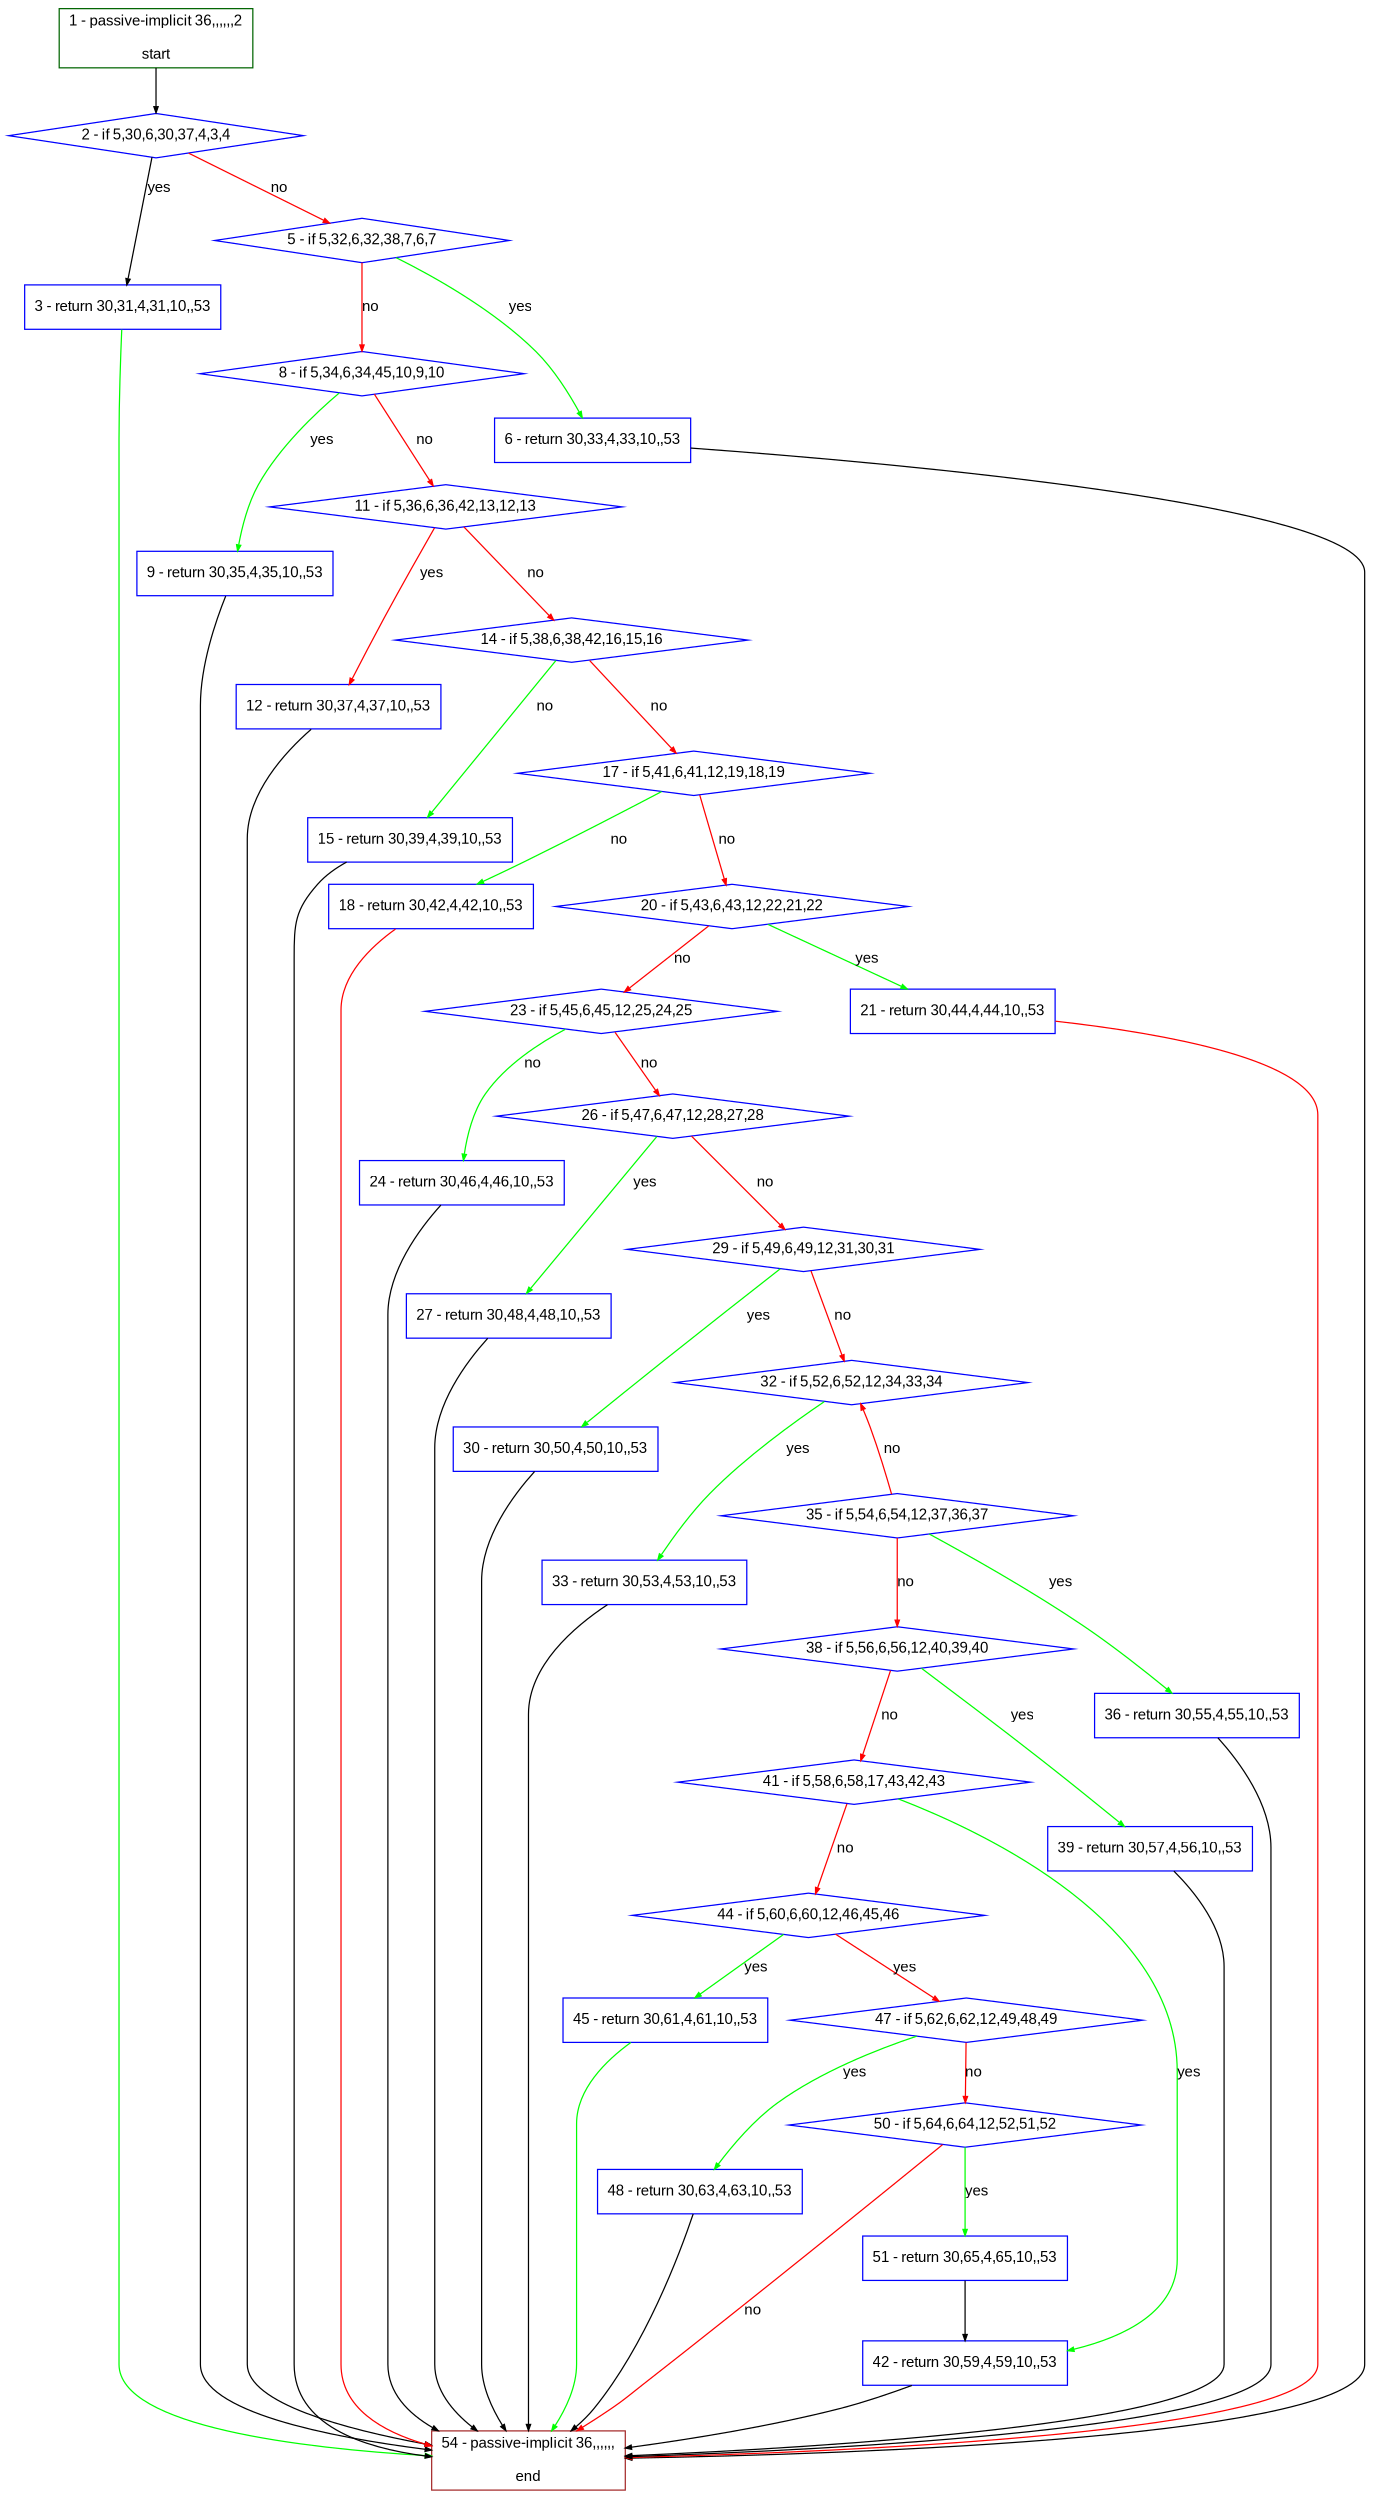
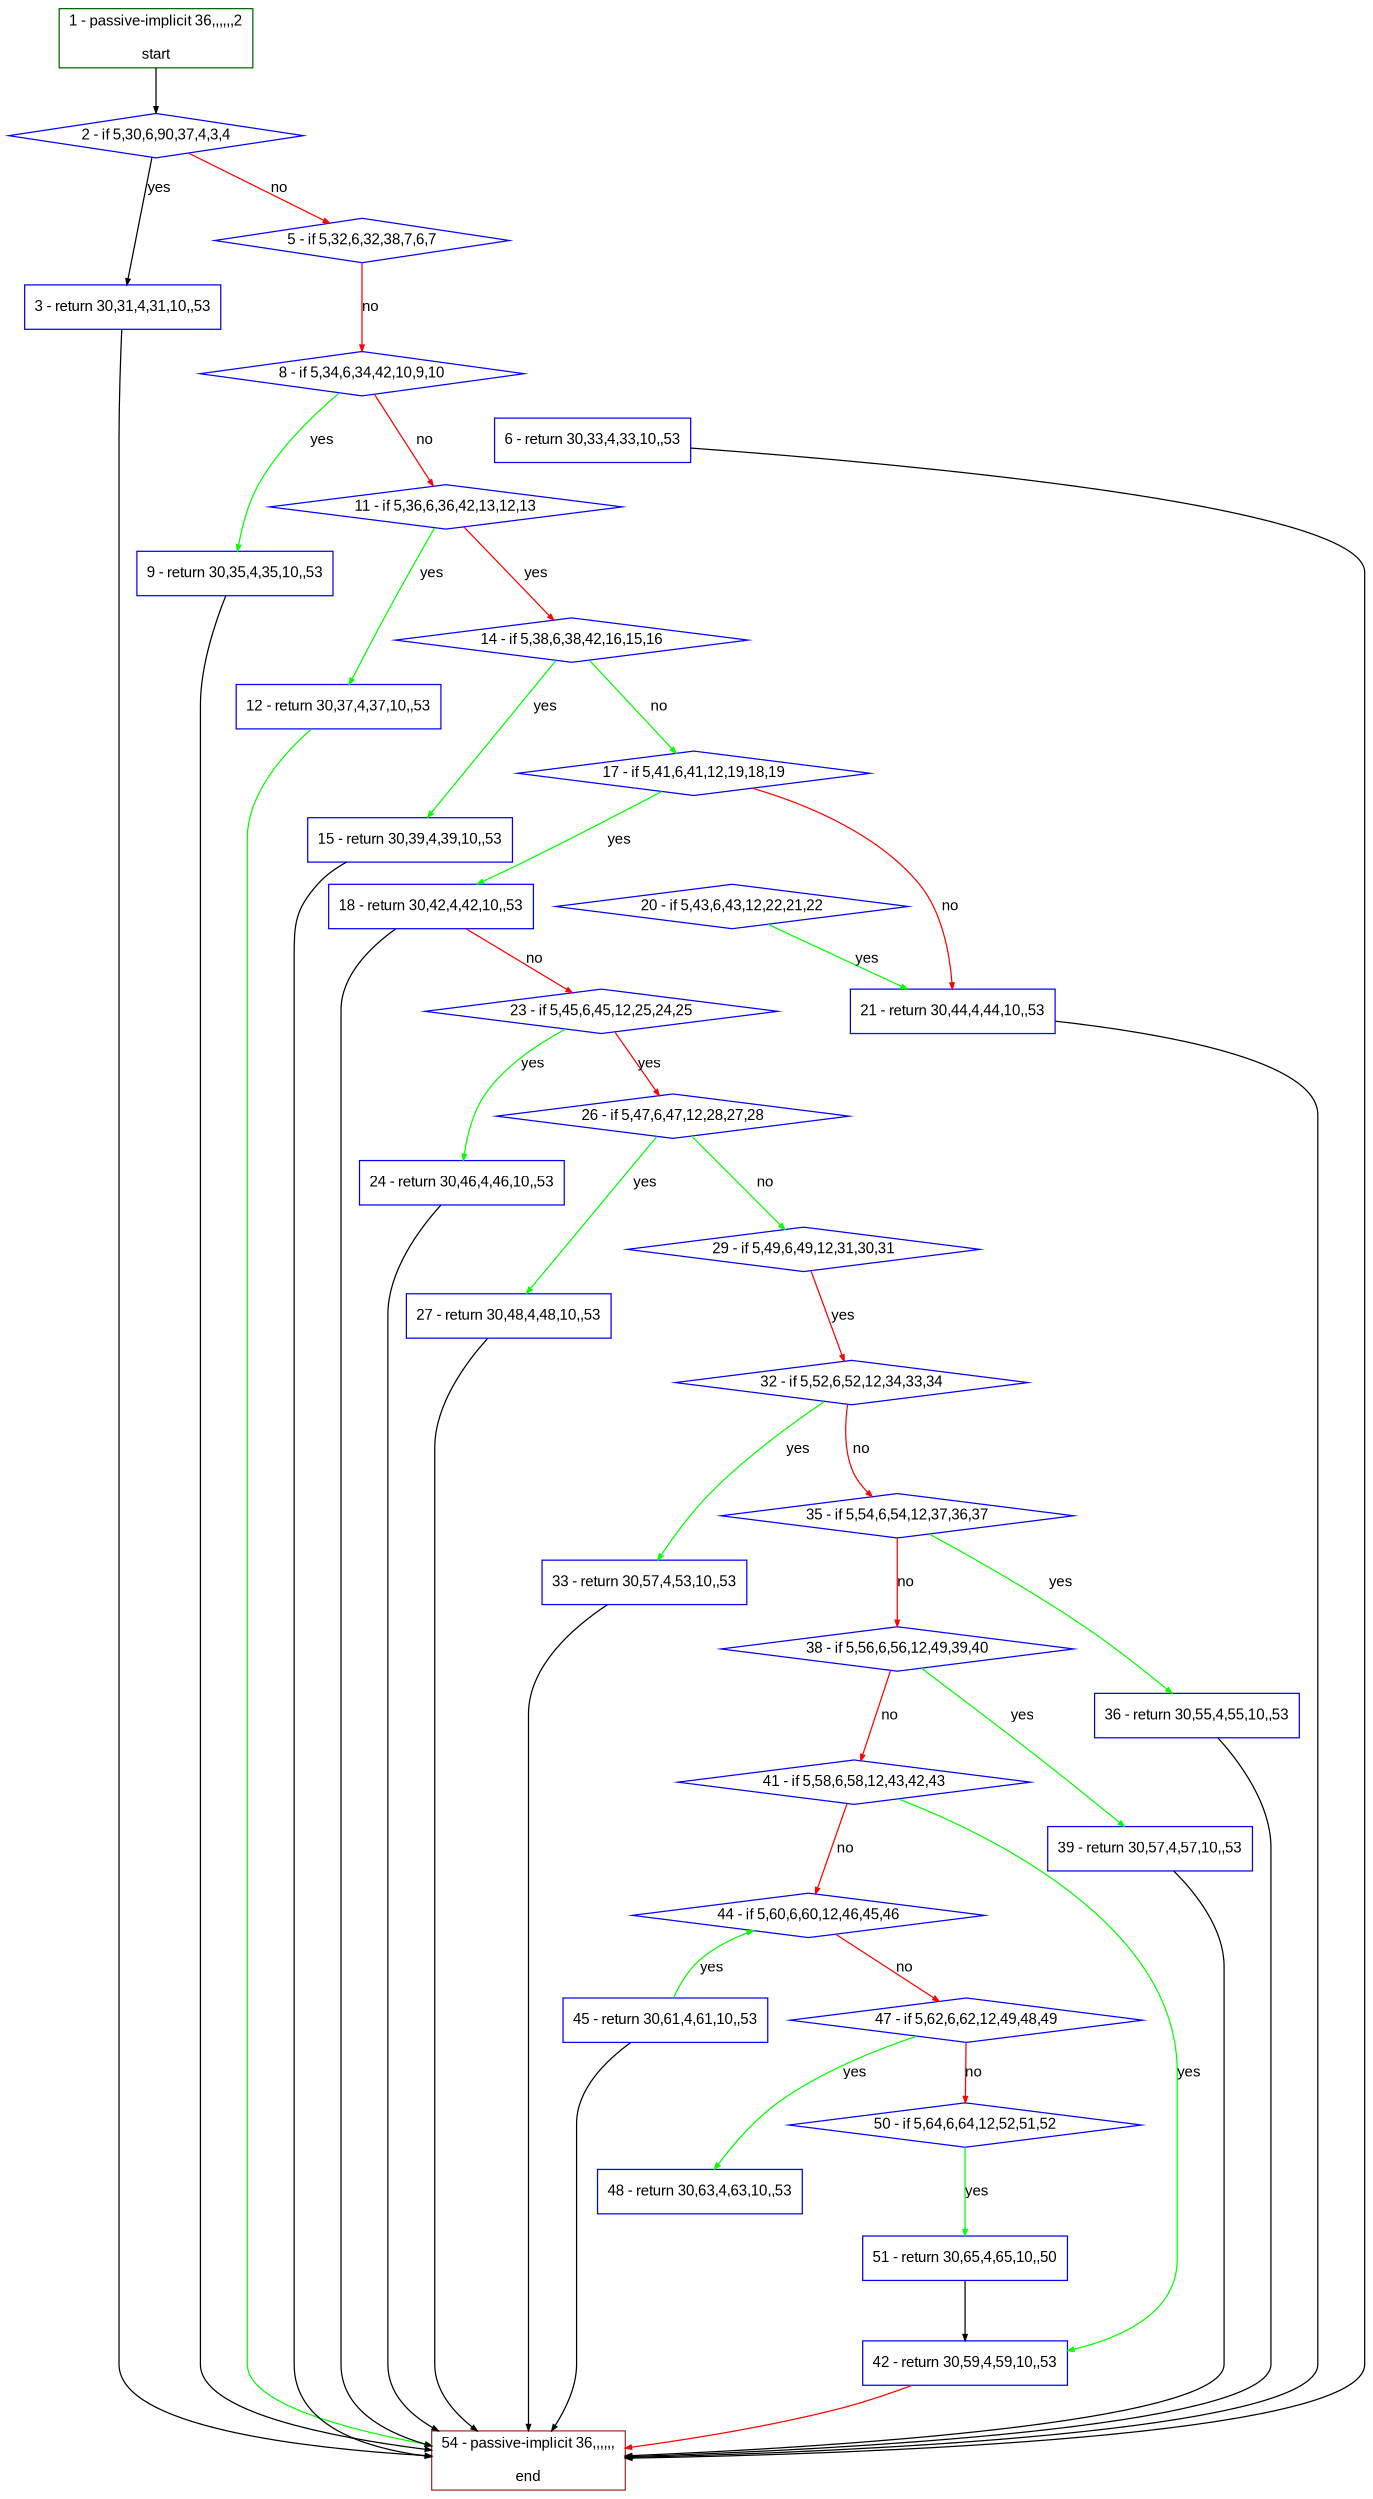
node "2 - if 5,30,6,30,37,4,3,4": label "2 - if 5,30,6,30,37,4,3,4" -> "2 - if 5,30,6,90,37,4,3,4"
edge "5 - if 5,32,6,32,38,7,6,7" -> "6 - return 30,33,4,33,10,,53": removed, label "yes"
node "8 - if 5,34,6,34,45,10,9,10": label "8 - if 5,34,6,34,45,10,9,10" -> "8 - if 5,34,6,34,42,10,9,10"
edge "11 - if 5,36,6,36,42,13,12,13" -> "14 - if 5,38,6,38,42,16,15,16": label "no" -> "yes"
edge "11 - if 5,36,6,36,42,13,12,13" -> "12 - return 30,37,4,37,10,,53": color #ff0000 -> #00ff00
edge "14 - if 5,38,6,38,42,16,15,16" -> "17 - if 5,41,6,41,12,19,18,19": color #ff0000 -> #00ff00
edge "14 - if 5,38,6,38,42,16,15,16" -> "15 - return 30,39,4,39,10,,53": label "no" -> "yes"
edge "17 - if 5,41,6,41,12,19,18,19" -> "20 - if 5,43,6,43,12,22,21,22": now "17 - if 5,41,6,41,12,19,18,19" -> "21 - return 30,44,4,44,10,,53"
edge "17 - if 5,41,6,41,12,19,18,19" -> "18 - return 30,42,4,42,10,,53": label "no" -> "yes"
edge "20 - if 5,43,6,43,12,22,21,22" -> "23 - if 5,45,6,45,12,25,24,25": now "18 - return 30,42,4,42,10,,53" -> "23 - if 5,45,6,45,12,25,24,25"
edge "23 - if 5,45,6,45,12,25,24,25" -> "24 - return 30,46,4,46,10,,53": label "no" -> "yes"
edge "23 - if 5,45,6,45,12,25,24,25" -> "26 - if 5,47,6,47,12,28,27,28": label "no" -> "yes"
edge "26 - if 5,47,6,47,12,28,27,28" -> "29 - if 5,49,6,49,12,31,30,31": color #ff0000 -> #00ff00
edge "29 - if 5,49,6,49,12,31,30,31" -> "32 - if 5,52,6,52,12,34,33,34": label "no" -> "yes"
node "30 - return 30,50,4,50,10,,53": removed
edge "35 - if 5,54,6,54,12,37,36,37" -> "32 - if 5,52,6,52,12,34,33,34": reversed
edge "3 - return 30,31,4,31,10,,53" -> "54 - passive-implicit 36,,,,,, end": color #00ff00 -> #000000
node "33 - return 30,53,4,53,10,,53": label "33 - return 30,53,4,53,10,,53" -> "33 - return 30,57,4,53,10,,53"
edge "12 - return 30,37,4,37,10,,53" -> "54 - passive-implicit 36,,,,,, end": color #000000 -> #00ff00
node "38 - if 5,56,6,56,12,40,39,40": label "38 - if 5,56,6,56,12,40,39,40" -> "38 - if 5,56,6,56,12,49,39,40"
edge "18 - return 30,42,4,42,10,,53" -> "54 - passive-implicit 36,,,,,, end": color #ff0000 -> #000000
node "41 - if 5,58,6,58,17,43,42,43": label "41 - if 5,58,6,58,17,43,42,43" -> "41 - if 5,58,6,58,12,43,42,43"
node "39 - return 30,57,4,56,10,,53": label "39 - return 30,57,4,56,10,,53" -> "39 - return 30,57,4,57,10,,53"
edge "21 - return 30,44,4,44,10,,53" -> "54 - passive-implicit 36,,,,,, end": color #ff0000 -> #000000
edge "44 - if 5,60,6,60,12,46,45,46" -> "45 - return 30,61,4,61,10,,53": reversed
edge "44 - if 5,60,6,60,12,46,45,46" -> "47 - if 5,62,6,62,12,49,48,49": label "yes" -> "no"
edge "45 - return 30,61,4,61,10,,53" -> "54 - passive-implicit 36,,,,,, end": color #00ff00 -> #000000
node "51 - return 30,65,4,65,10,,53": label "51 - return 30,65,4,65,10,,53" -> "51 - return 30,65,4,65,10,,50"
edge "50 - if 5,64,6,64,12,52,51,52" -> "54 - passive-implicit 36,,,,,, end": removed, label "no"
edge "48 - return 30,63,4,63,10,,53" -> "54 - passive-implicit 36,,,,,, end": removed
edge "42 - return 30,59,4,59,10,,53" -> "54 - passive-implicit 36,,,,,, end": color #000000 -> #ff0000
